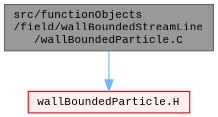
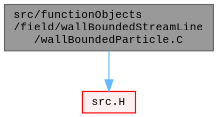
node "wallBoundedParticle.H": label "wallBoundedParticle.H" -> "src.H"
